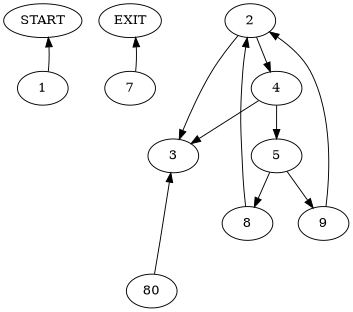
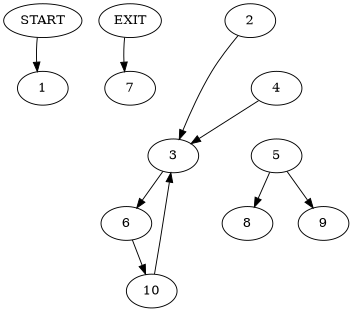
edge "2" -> "4": removed
edge "1" -> "START": reversed
edge "7" -> "EXIT": reversed
edge "9" -> "2": removed
edge "4" -> "5": removed
edge "8" -> "2": removed
node "6": added
node "80": label "80" -> "10"
